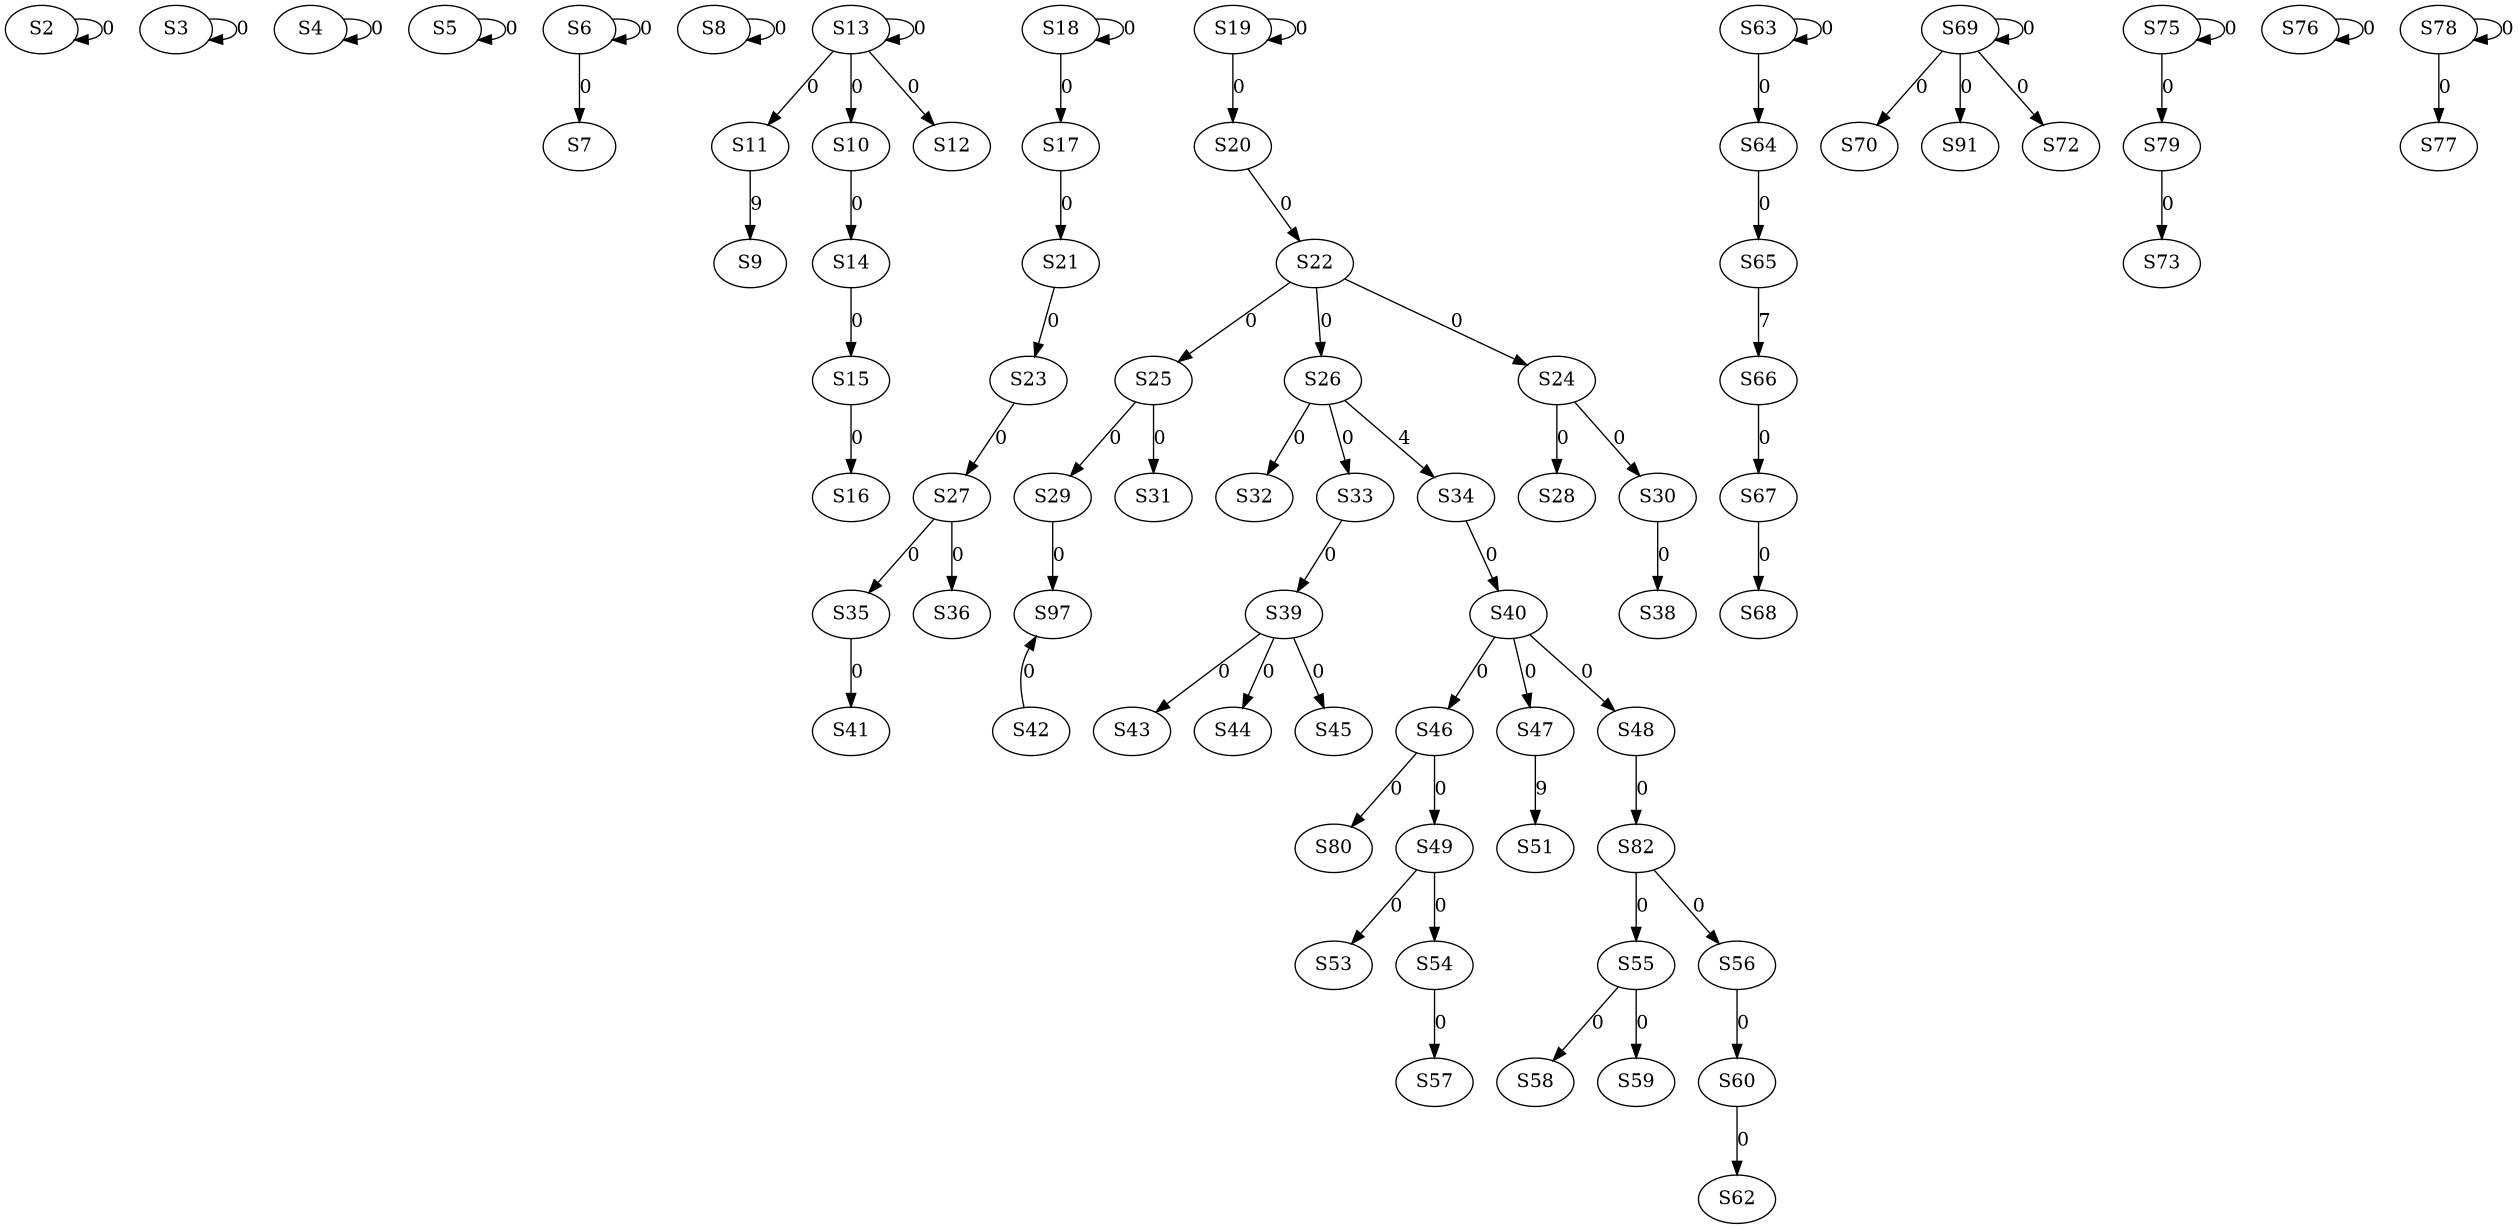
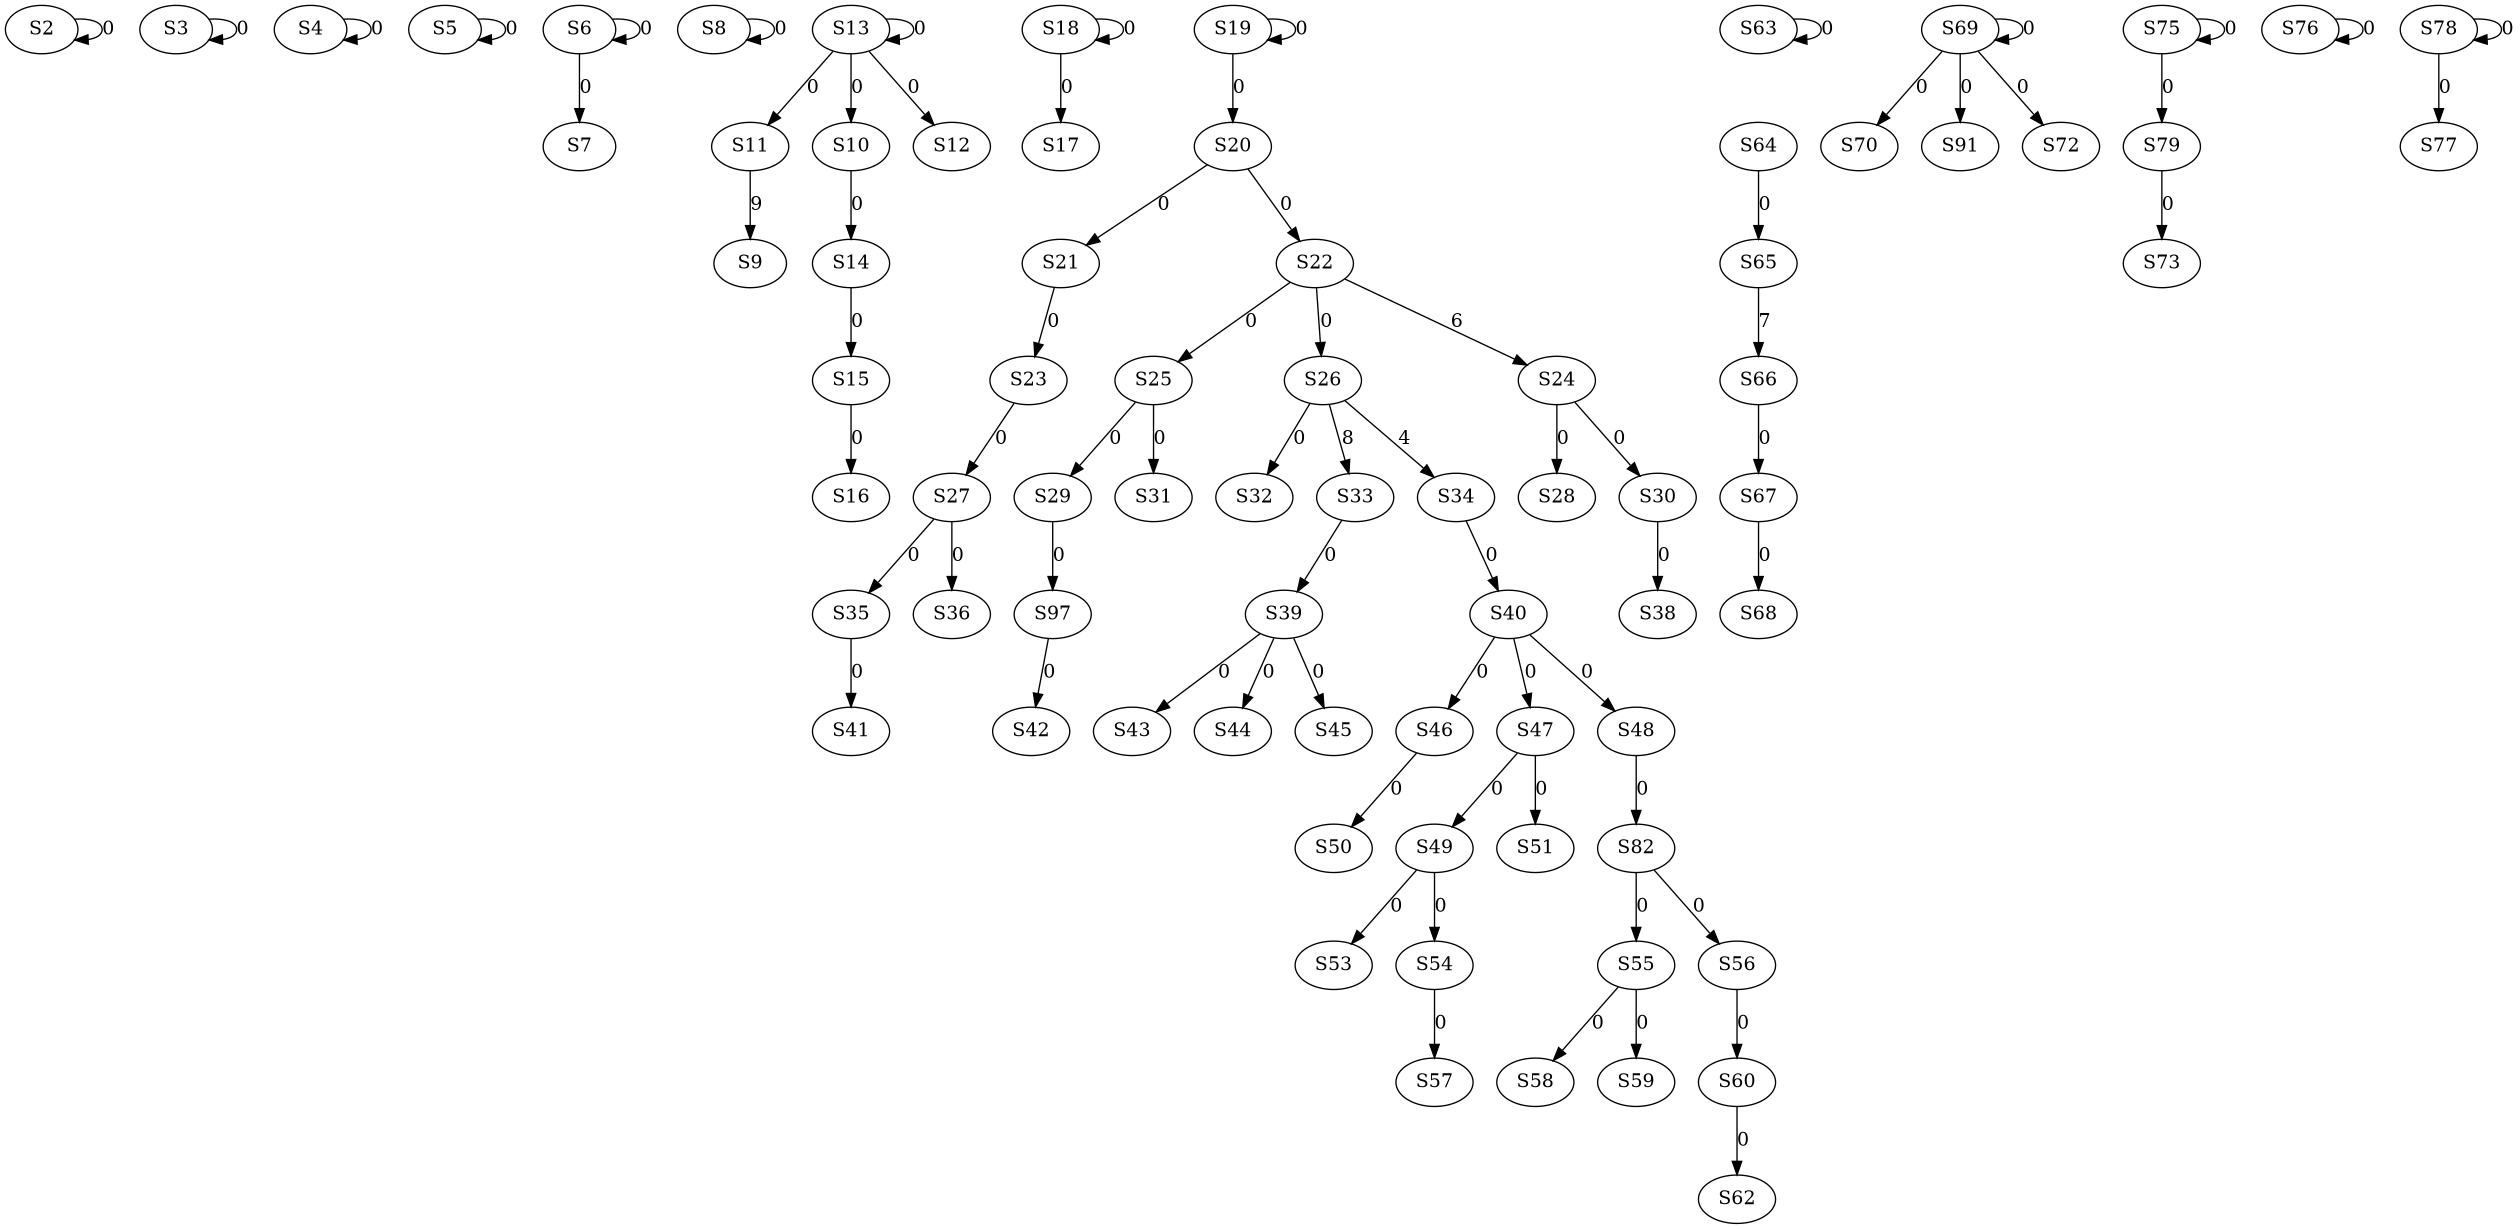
edge "S63" -> "S64": removed, label "0"
edge "S17" -> "S21": now "S20" -> "S21"
edge "S22" -> "S24": label "0" -> "6"
edge "S26" -> "S33": label "0" -> "8"
edge "S42" -> "S97": reversed
edge "S46" -> "S49": now "S47" -> "S49"
edge "S47" -> "S51": label "9" -> "0"
node "S80": label "S80" -> "S50"
